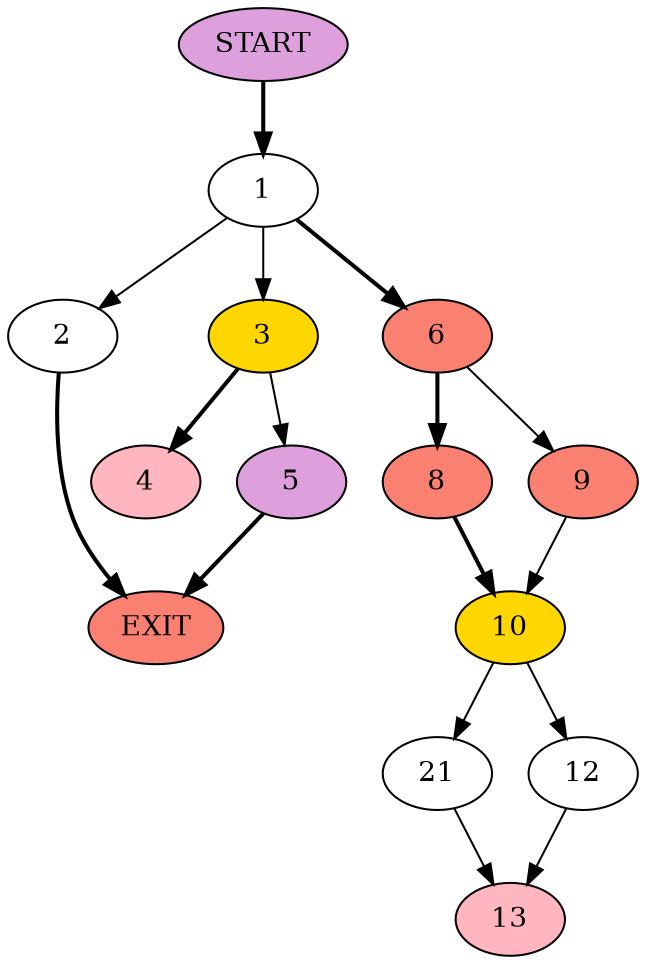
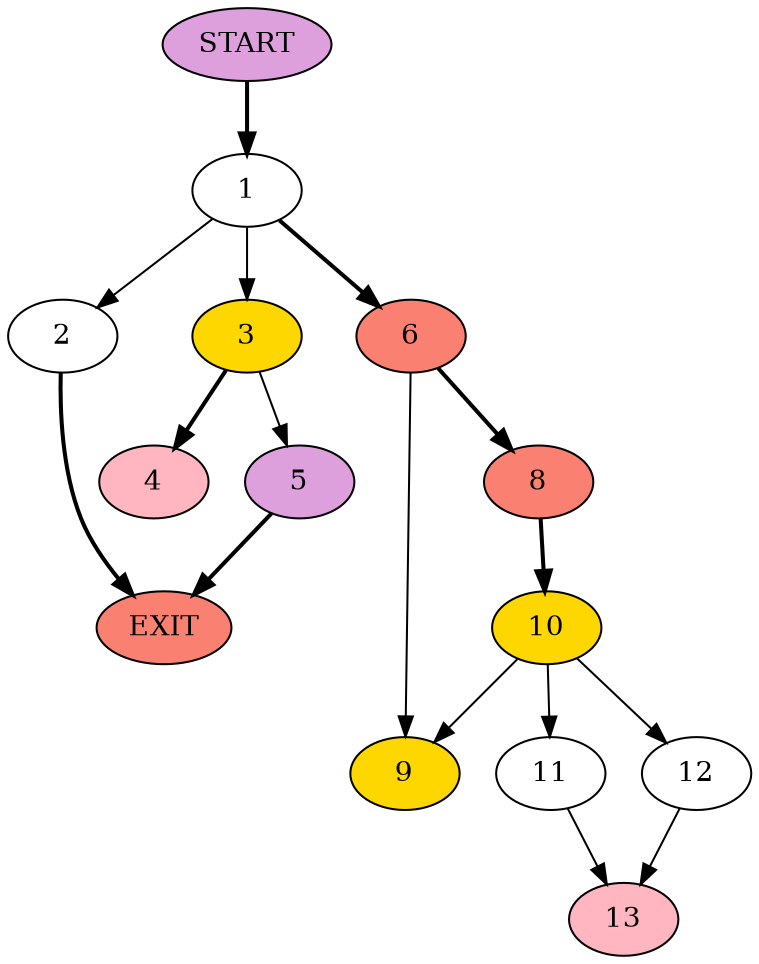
node "9": fillcolor salmon -> gold
edge "9" -> "10": reversed
node "21": label "21" -> "11"
